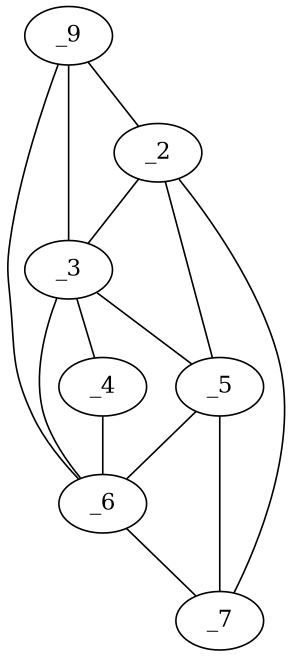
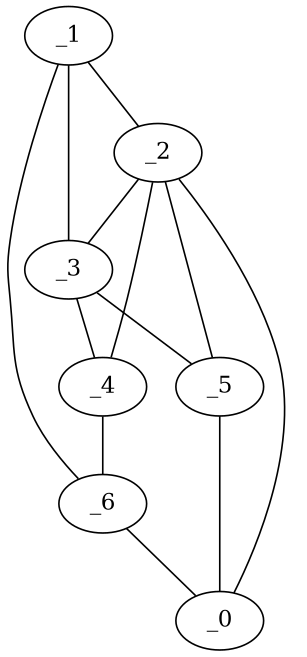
node "_9": label "_9" -> "_1"
edge "_2" -- "_4": added
edge "_3" -- "_6": removed
edge "_5" -- "_6": removed
node "_7": label "_7" -> "_0"
